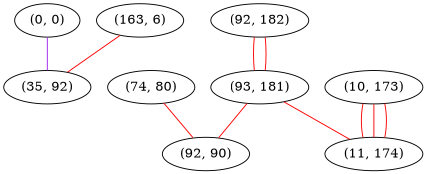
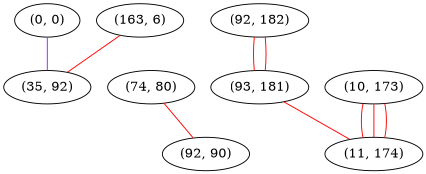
edge "(93, 181)" -- "(92, 90)": removed
